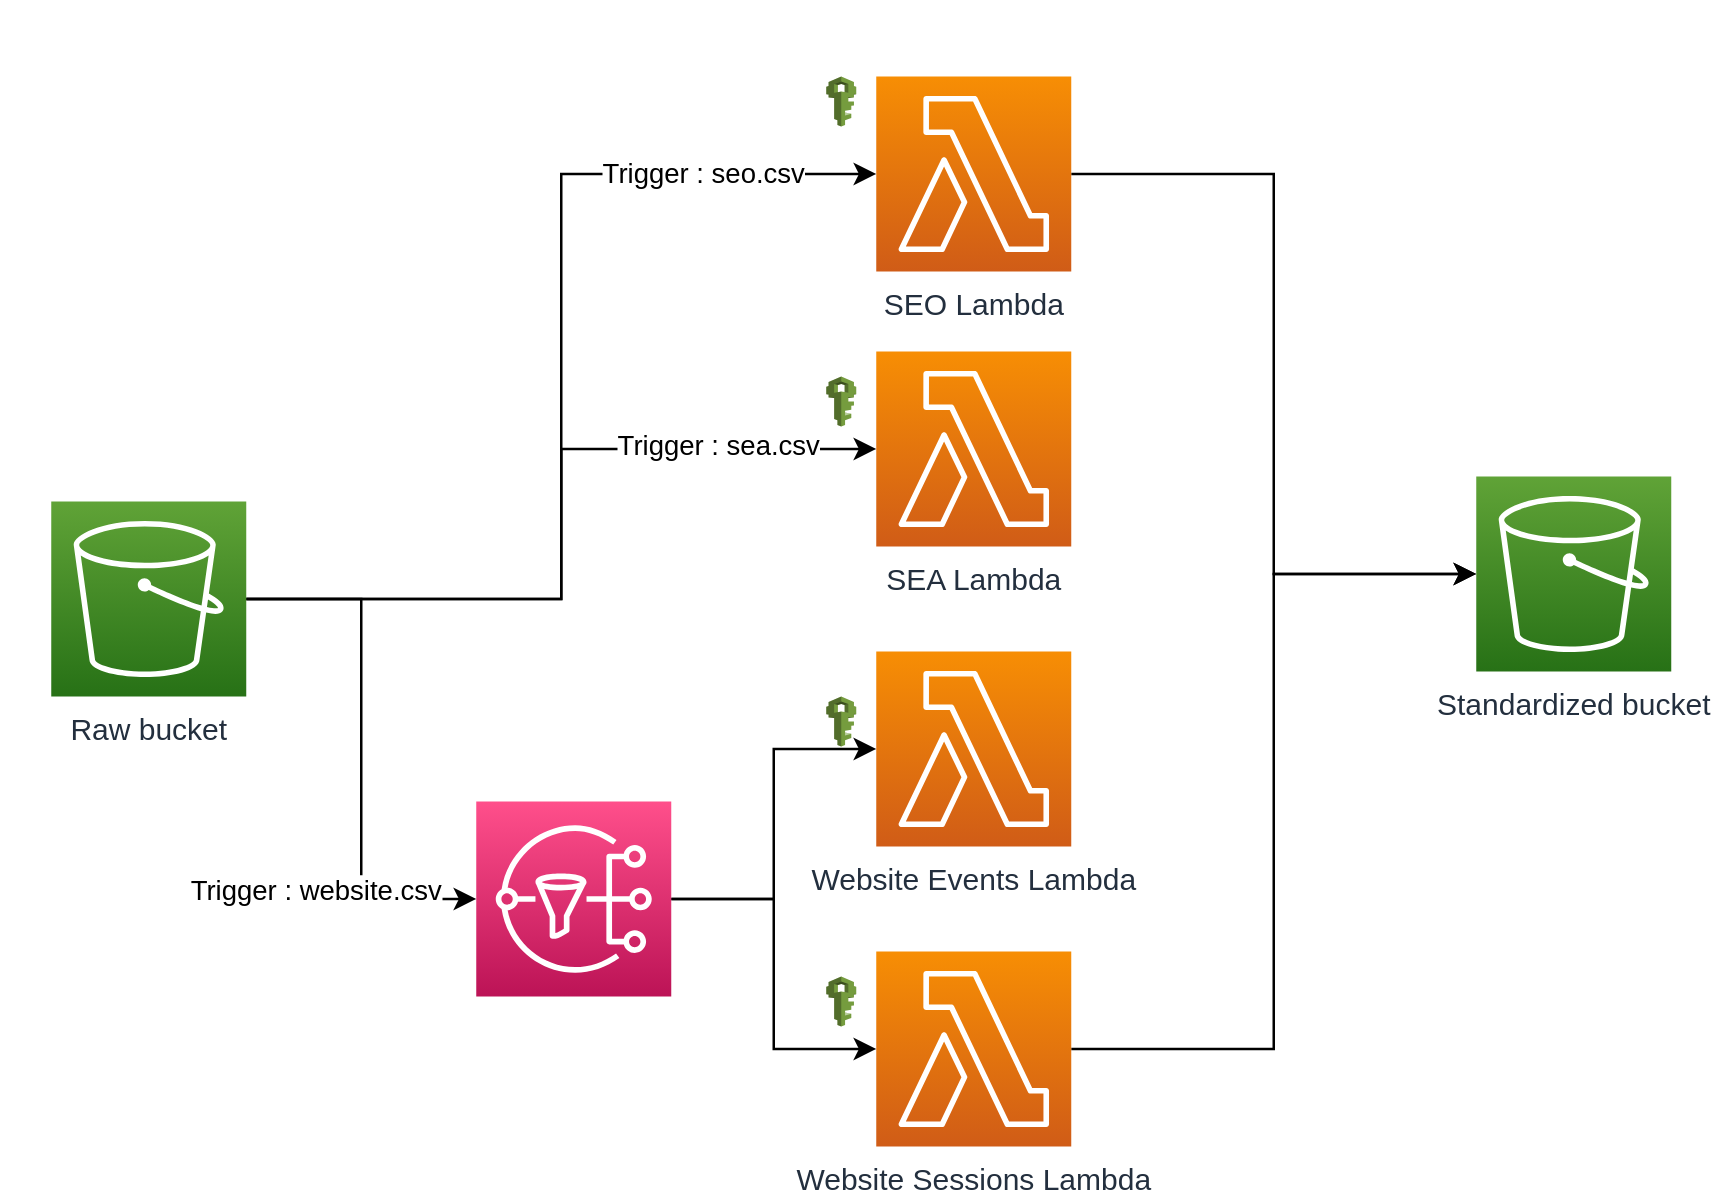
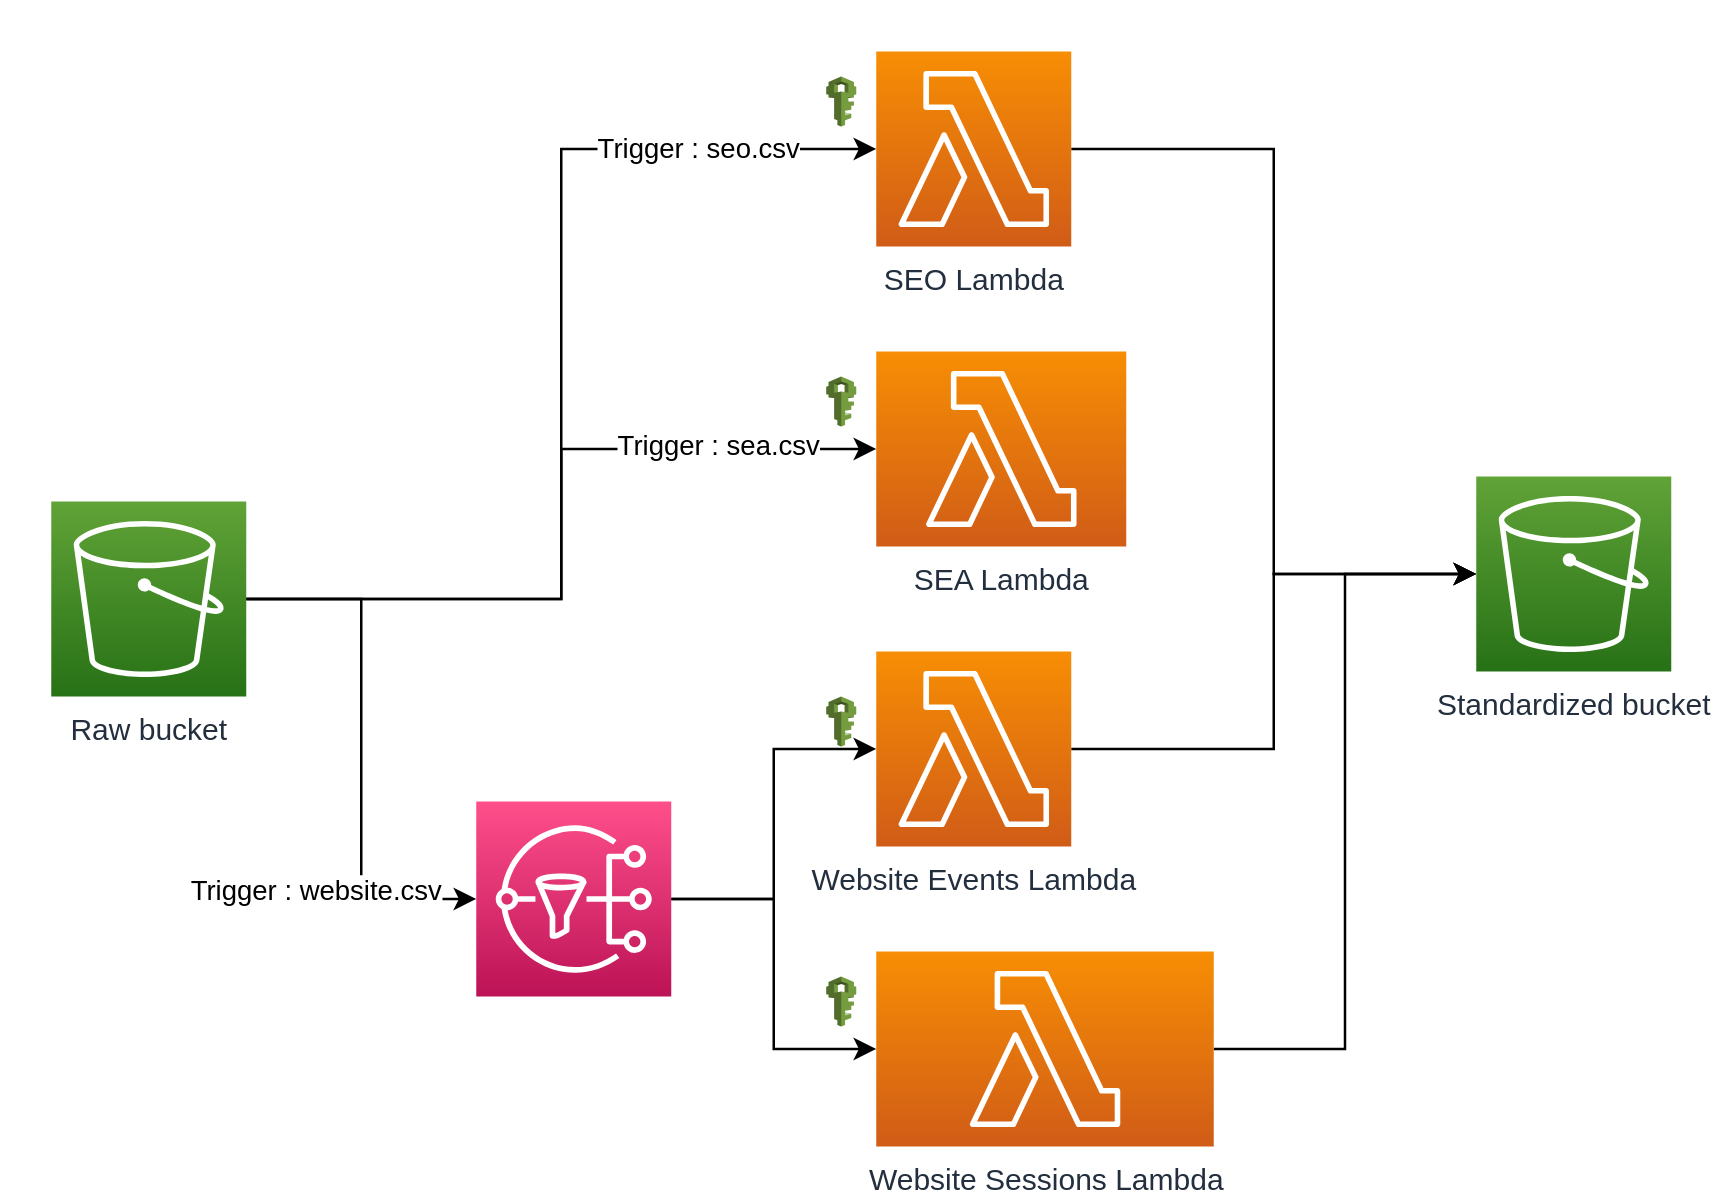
node "SEO Lambda": moved (974, 174) -> (974, 149)
node "SEA Lambda": size 195x195 -> 250x195
edge "Website Events Lambda" -> "Standardized bucket": added
node "Website Sessions Lambda": size 195x195 -> 338x195
